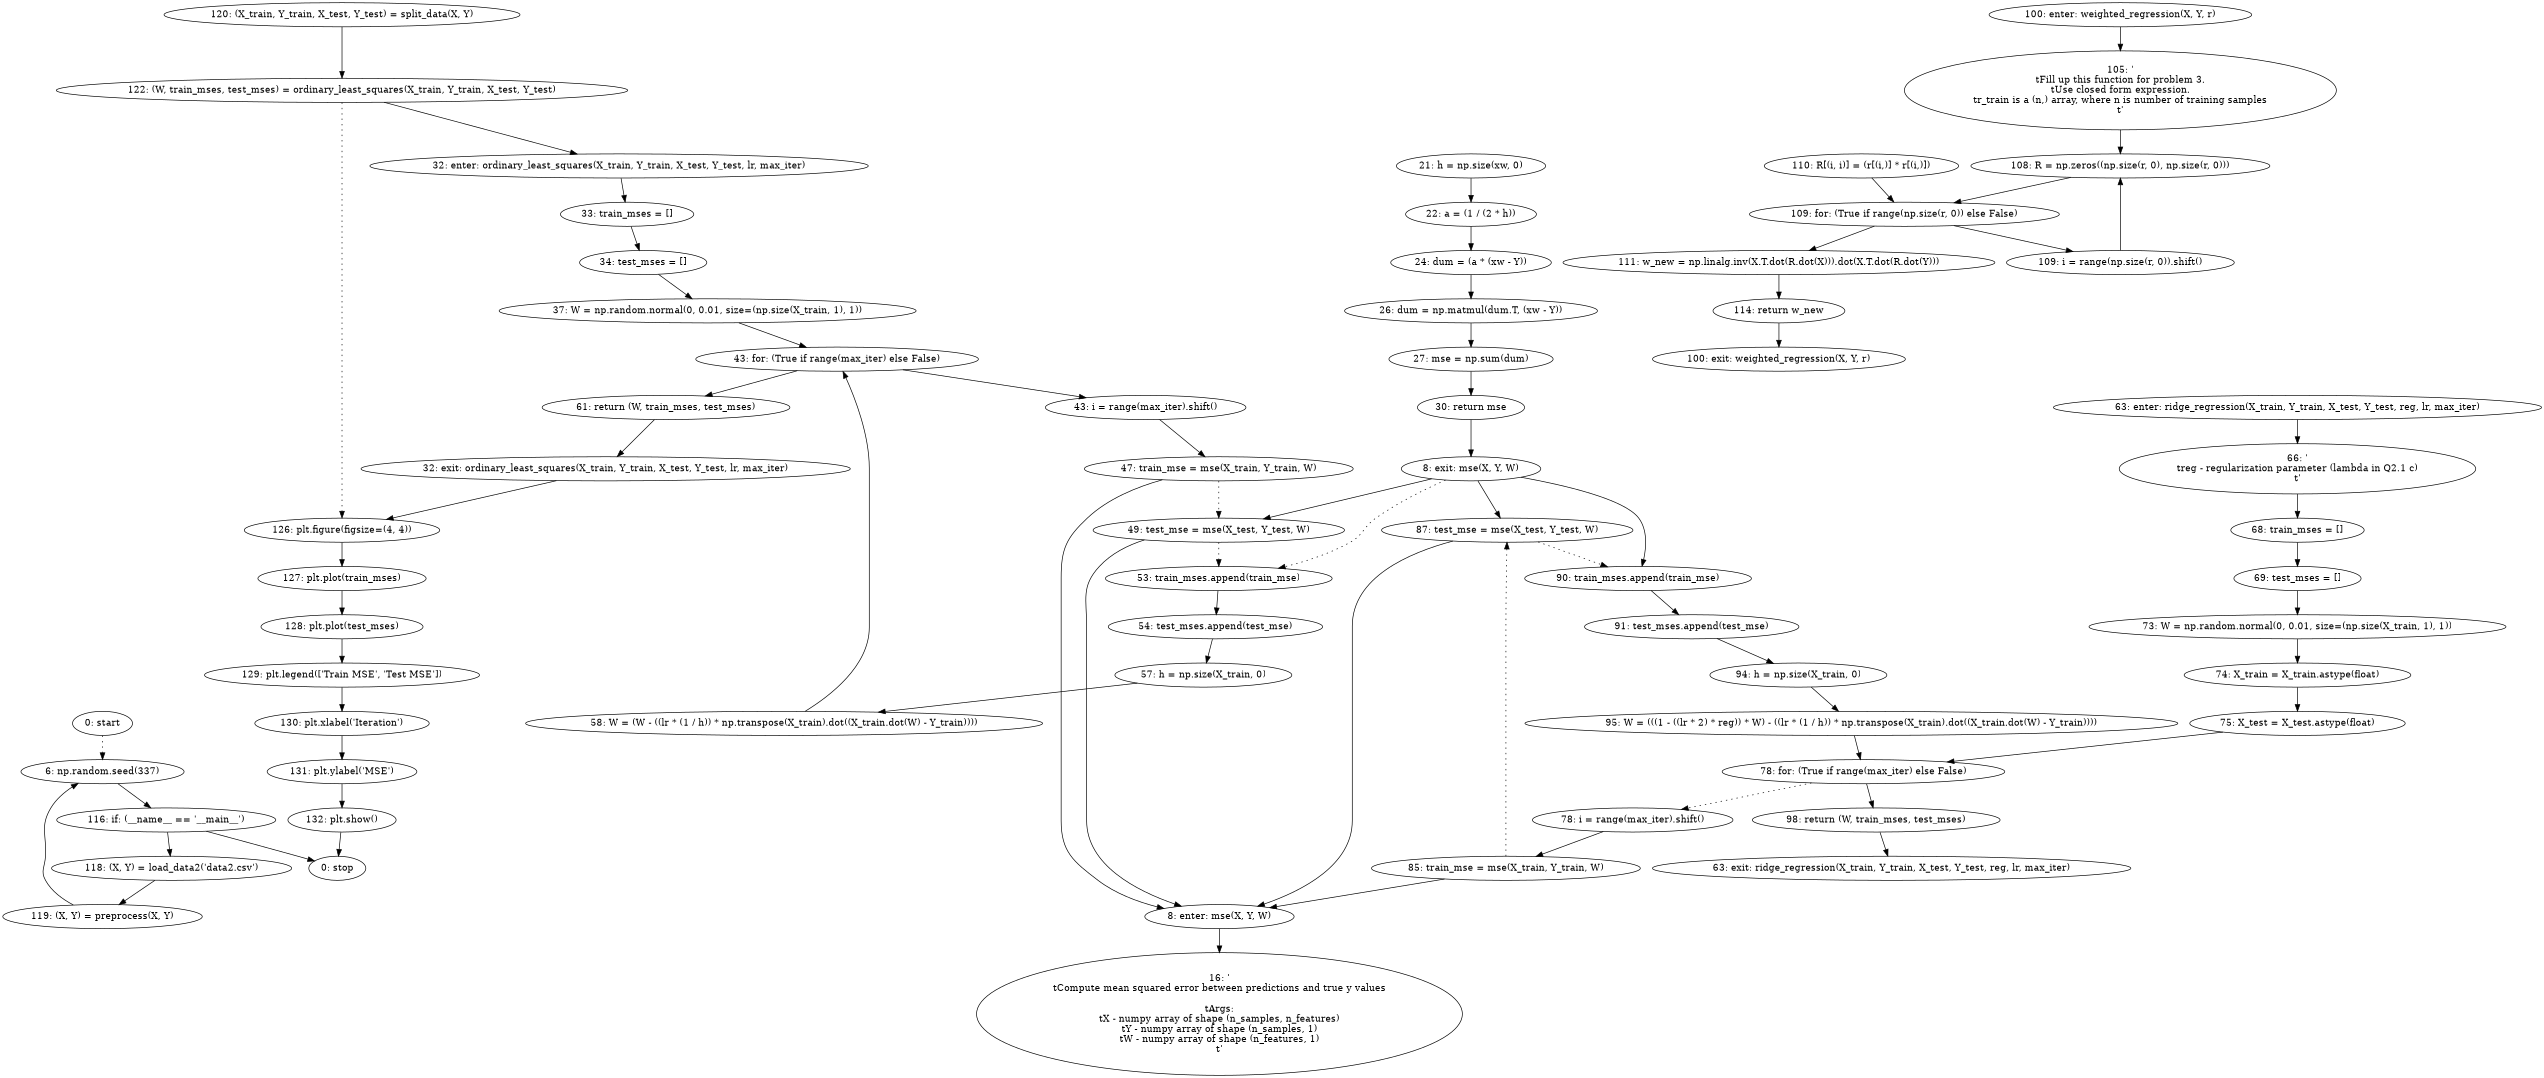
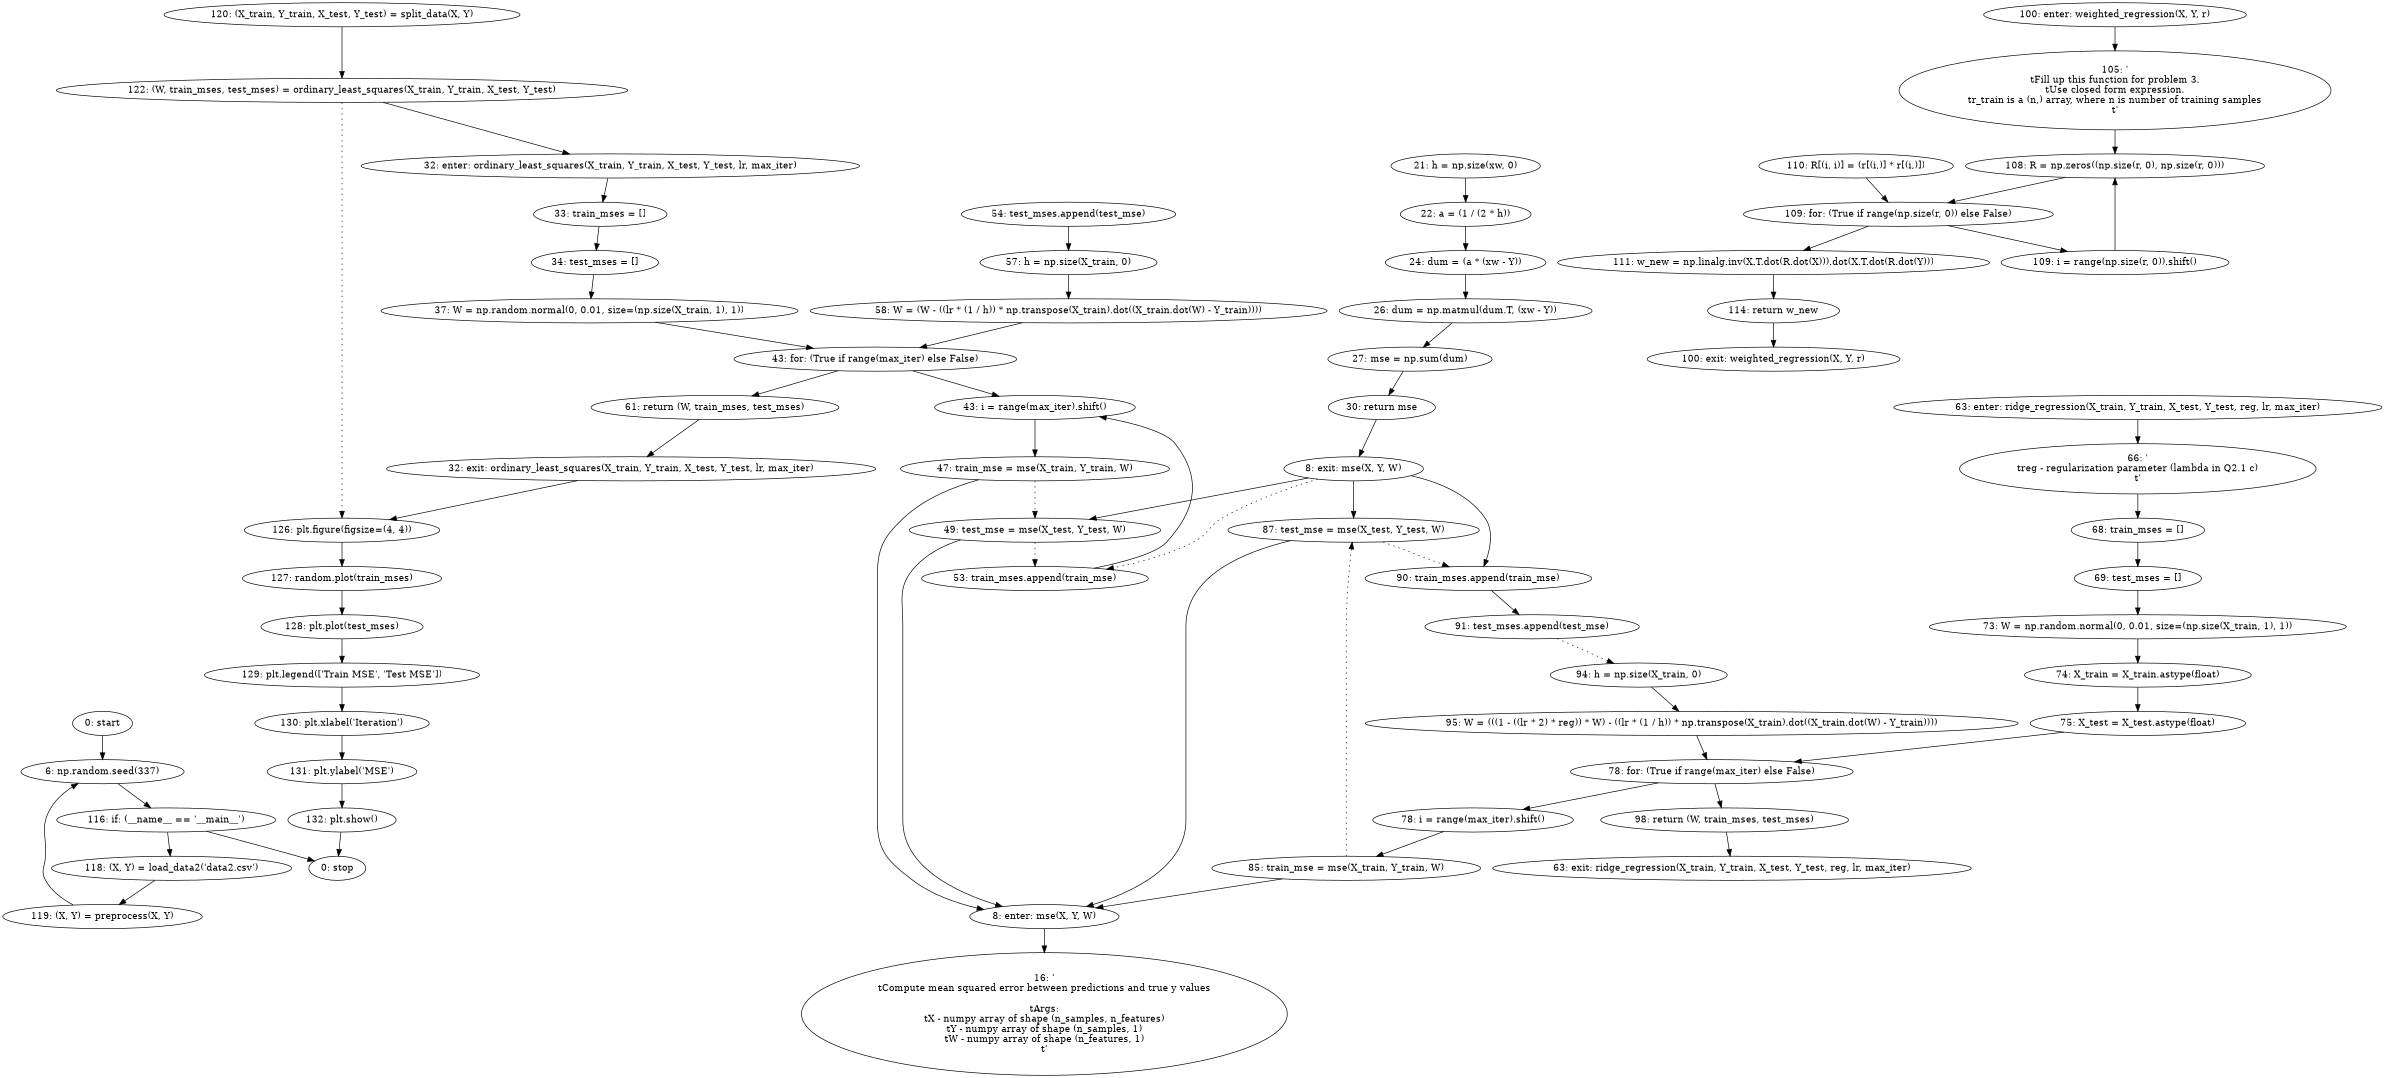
node "127: plt.plot(train_mses)": label "127: plt.plot(train_mses)" -> "127: random.plot(train_mses)"
edge "53: train_mses.append(train_mse)" -> "54: test_mses.append(test_mse)": now "53: train_mses.append(train_mse)" -> "43: i = range(max_iter).shift()"
edge "91: test_mses.append(test_mse)" -> "94: h = np.size(X_train, 0)": style solid -> dotted
edge "0: start" -> "6: np.random.seed(337)": style dotted -> solid
edge "78: for: (True if range(max_iter) else False)" -> "78: i = range(max_iter).shift()": style dotted -> solid
